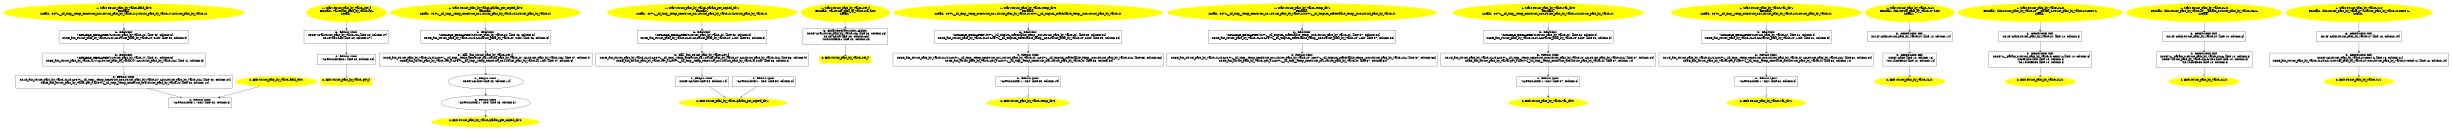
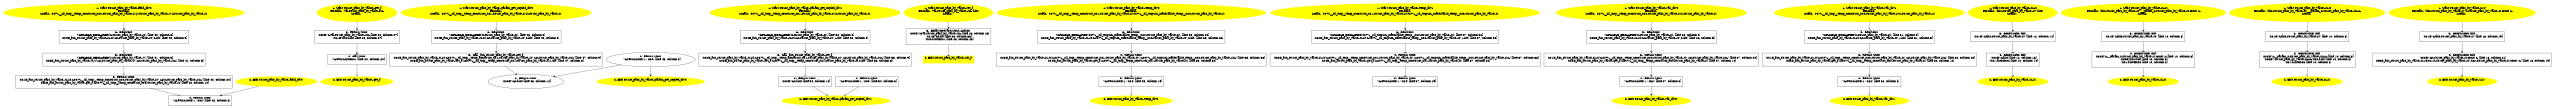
node "4:  Return Stmt *&return:int=n$1 [line 20, column 20]": label "4:  Return Stmt *&return:int=n$1 [line 20, column 20]" -> "4:  Call Stmt *&return:int=n$1 [line 20, column 20]"
node "2: Exit struct_pass_by_value::get_f": shape box -> ellipse
node "5:  Return Stmt *&return:int=(1 / n$4) [line 37, column 19]": added
edge "3:  Return Stmt n$0=*&x.f:int [line 48, column 14]" -> "4:  Return Stmt *&return:int=(1 / n$0) [line 48, column 3]": reversed
